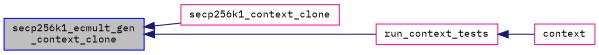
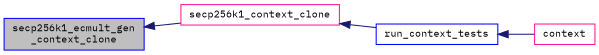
edge "run_context_tests" -> "secp256k1_ecmult_gen _context_clone": now "run_context_tests" -> "secp256k1_context_clone"
node "run_context_tests": color deeppink -> blue
